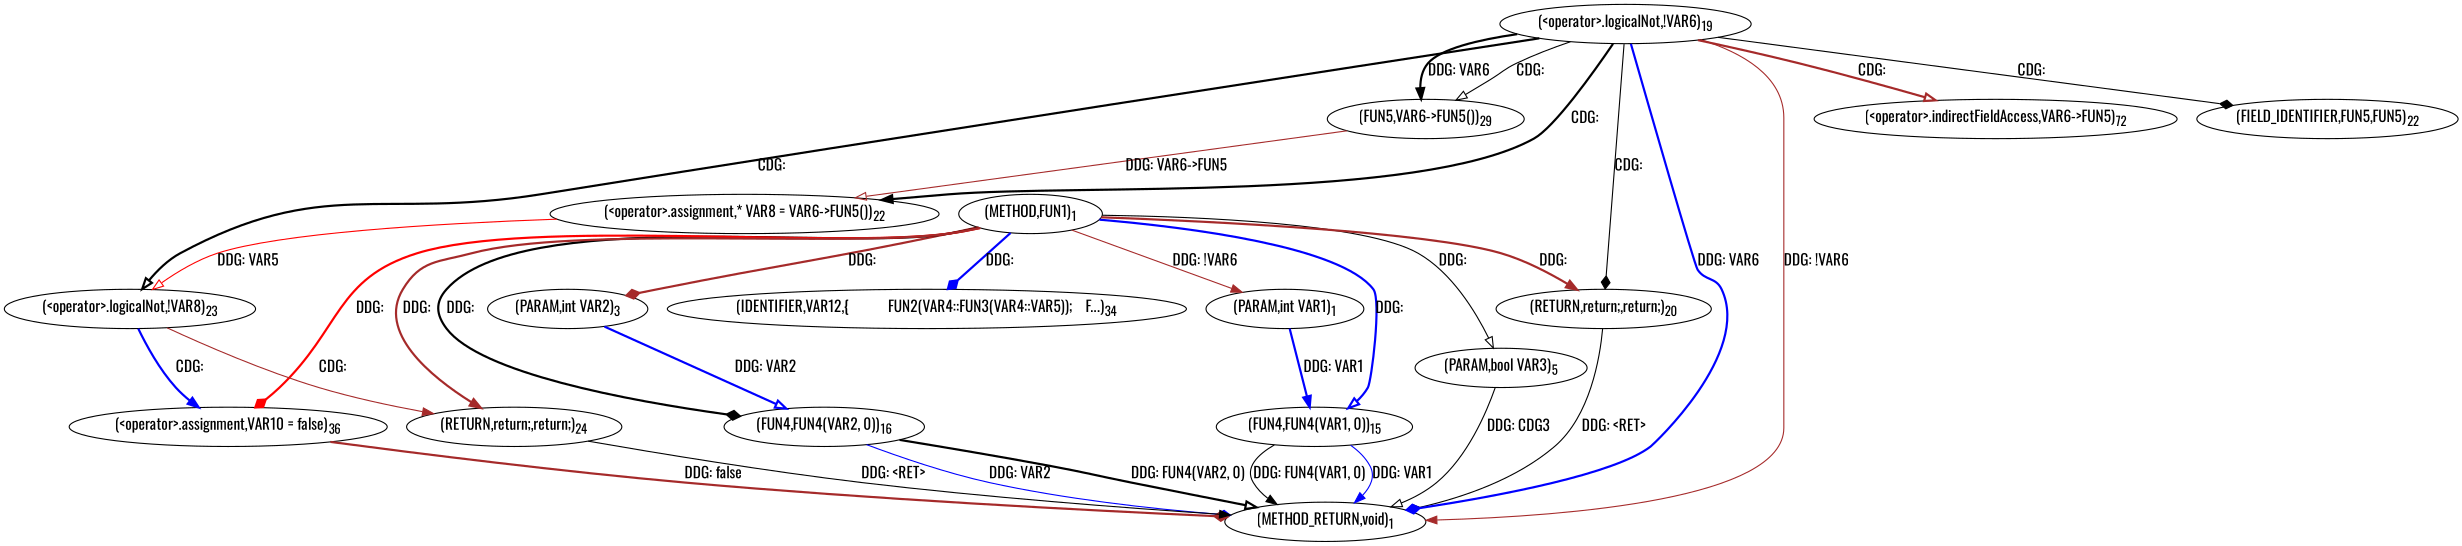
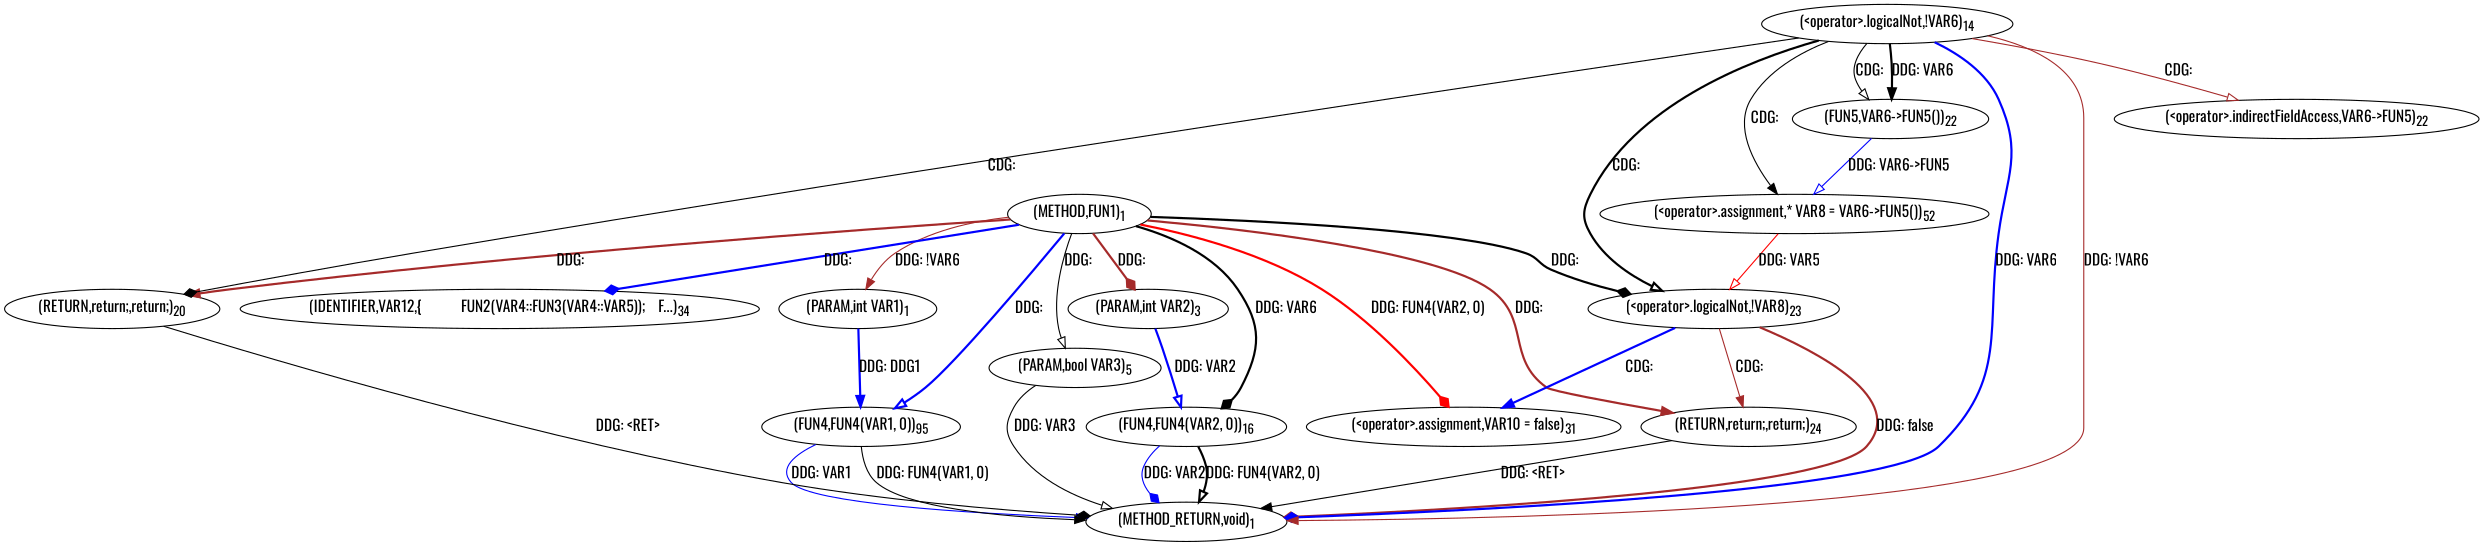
node "(<operator>.logicalNot,!VAR6)": text "19" -> "14"
edge "(<operator>.logicalNot,!VAR6)" -> "(<operator>.indirectFieldAccess,VAR6->FUN5)": style bold -> solid
node "(FUN5,VAR6->FUN5())": text "29" -> "22"
node "(<operator>.indirectFieldAccess,VAR6->FUN5)": text "72" -> "22"
node "(FIELD_IDENTIFIER,FUN5,FUN5)": removed
edge "(FUN5,VAR6->FUN5())" -> "(<operator>.assignment,* VAR8 = VAR6->FUN5())": color brown -> blue
edge "(<operator>.logicalNot,!VAR6)" -> "(<operator>.assignment,* VAR8 = VAR6->FUN5())": style bold -> solid
node "(<operator>.assignment,* VAR8 = VAR6->FUN5())": text "22" -> "52"
edge "(METHOD,FUN1)" -> "(<operator>.logicalNot,!VAR8)": added, label "DDG:"
edge "(METHOD,FUN1)" -> "(<operator>.assignment,VAR10 = false)": label "DDG: " -> "DDG: FUN4(VAR2, 0)"
edge "(METHOD,FUN1)" -> "(FUN4,FUN4(VAR2, 0))": label "DDG: " -> "DDG: VAR6"
edge "(PARAM,int VAR1)" -> "(FUN4,FUN4(VAR1, 0))": label "DDG: VAR1" -> "DDG: DDG1"
node "(<operator>.assignment,VAR10 = false)": text "36" -> "31"
node "(FUN4,FUN4(VAR1, 0))": text "15" -> "95"
edge "(PARAM,bool VAR3)" -> "(METHOD_RETURN,void)": label "DDG: CDG3" -> "DDG: VAR3"
edge "(<operator>.assignment,VAR10 = false)" -> "(METHOD_RETURN,void)": now "(<operator>.logicalNot,!VAR8)" -> "(METHOD_RETURN,void)"
